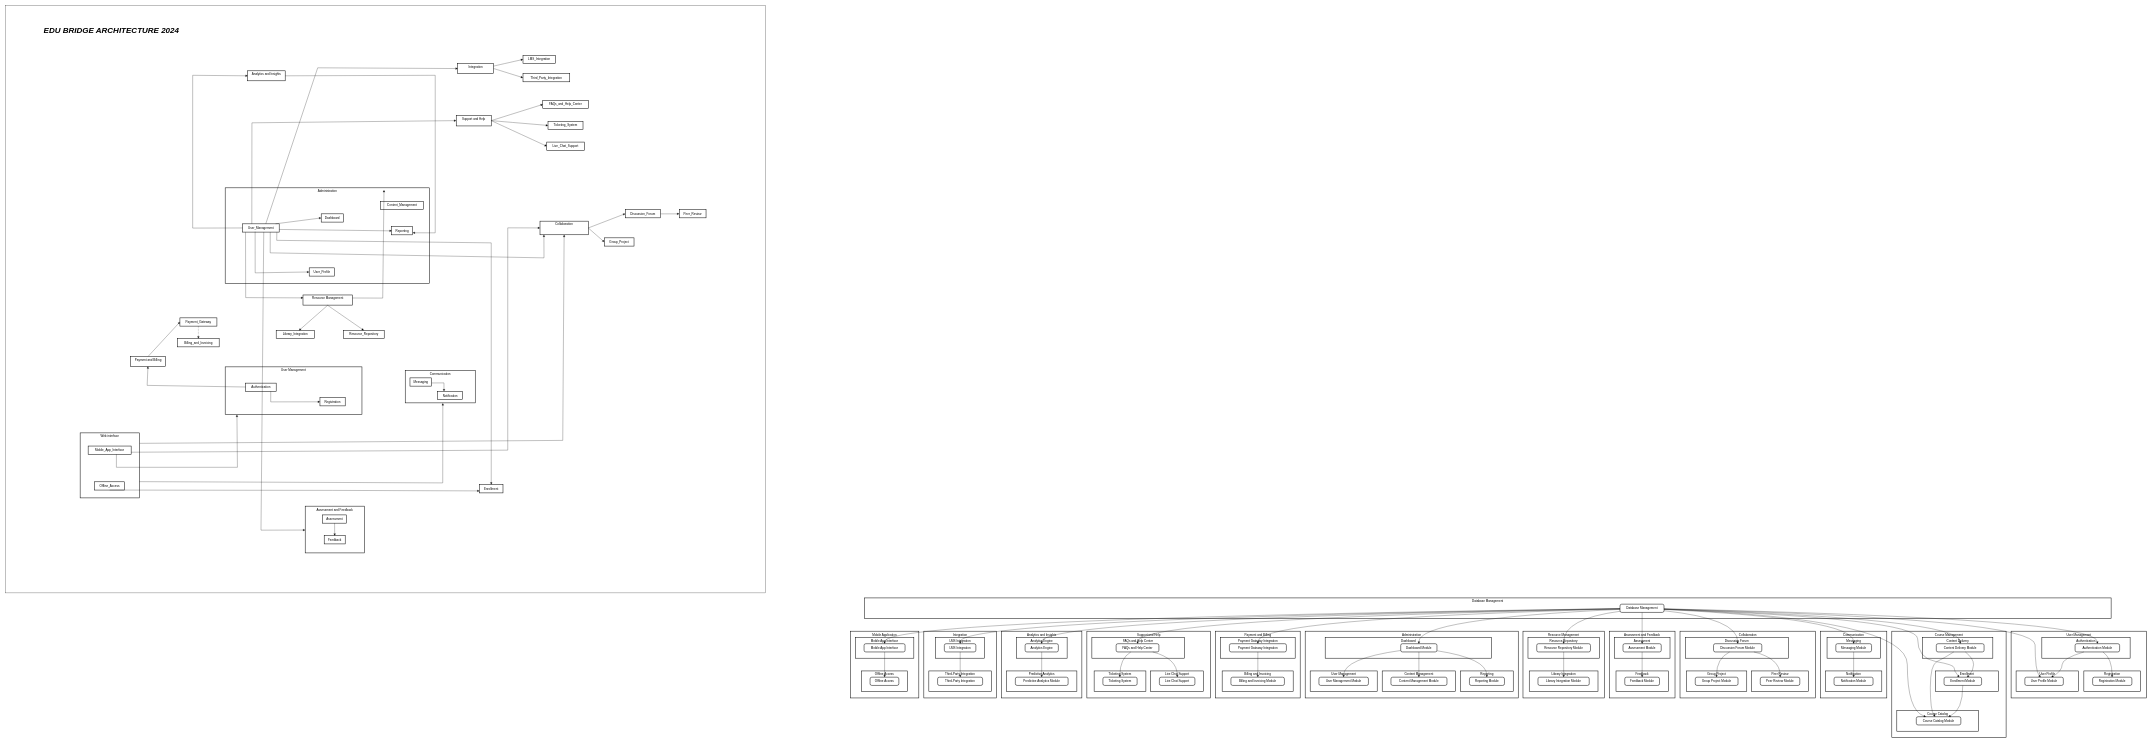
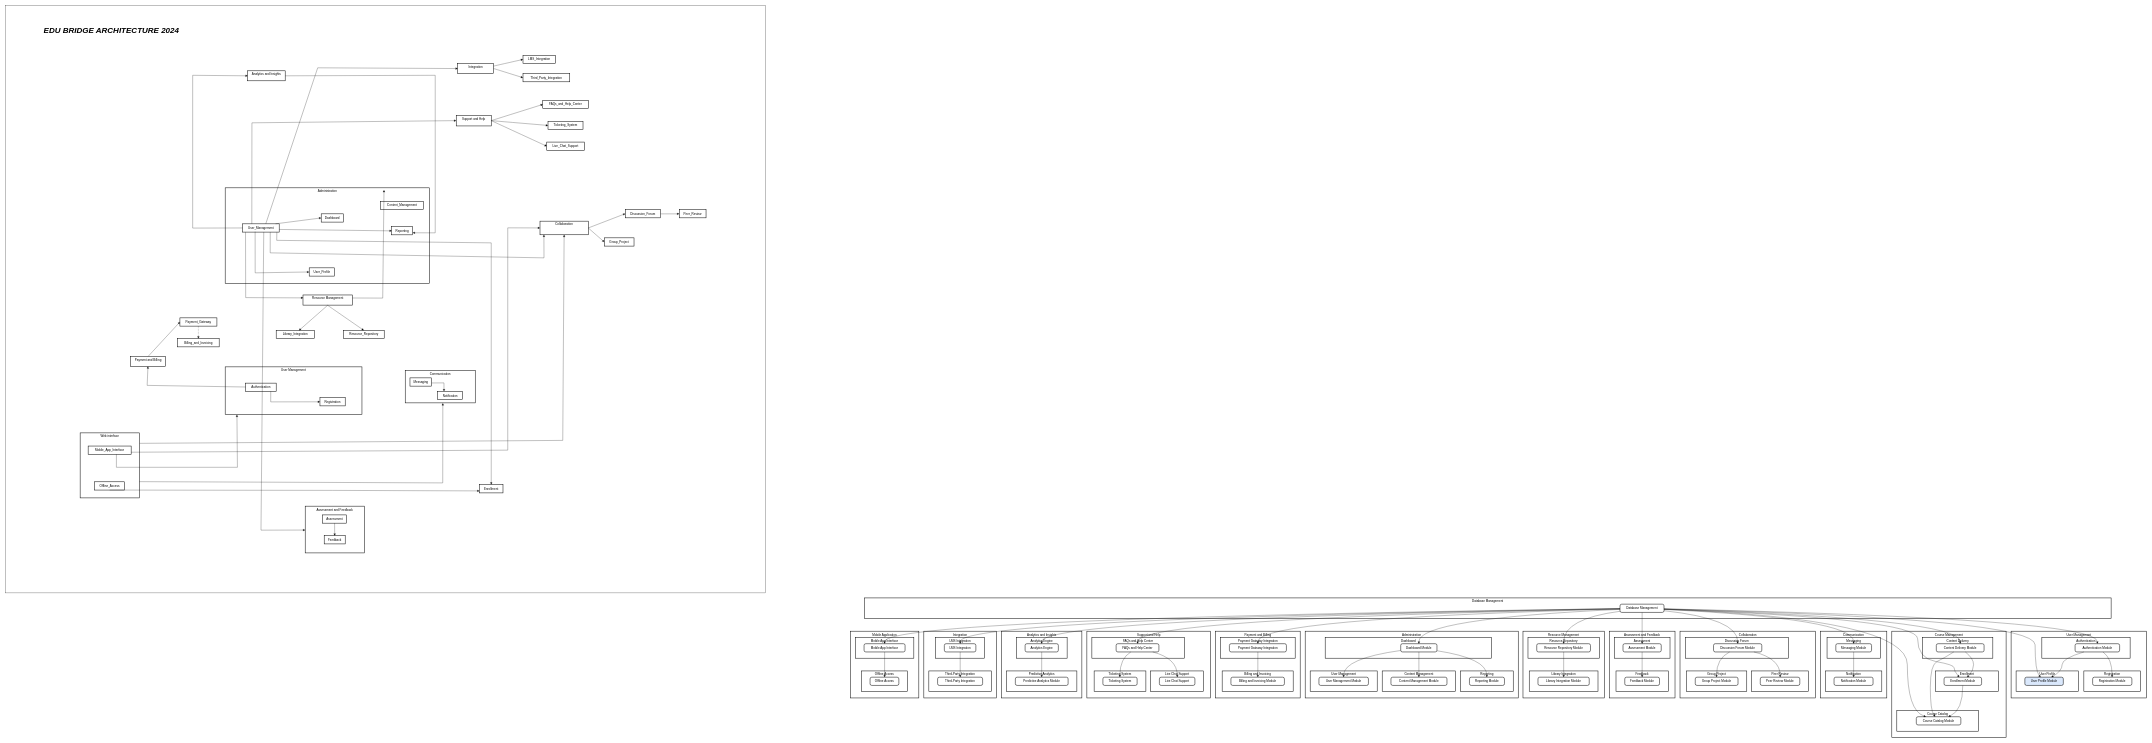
node "User Profile Module": fillcolor #ffffff -> #dae8fc
